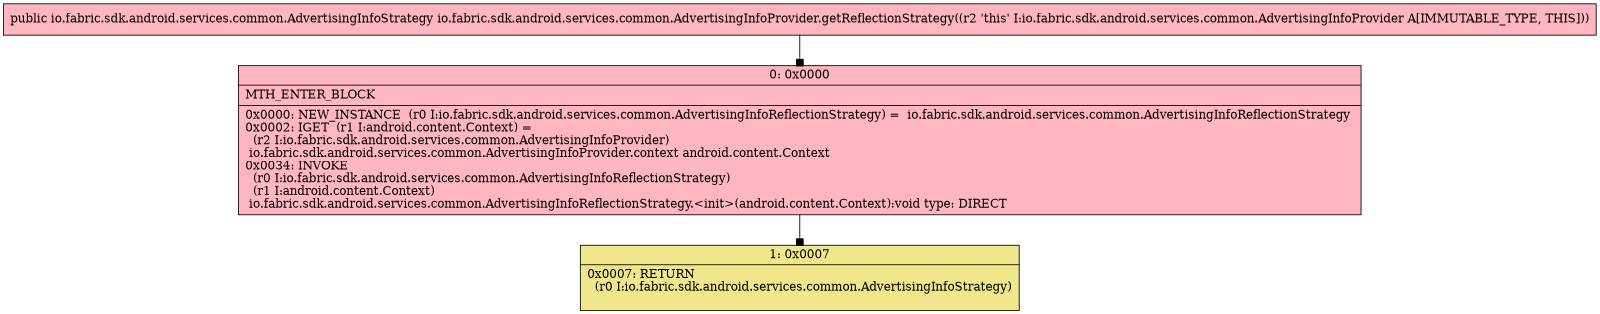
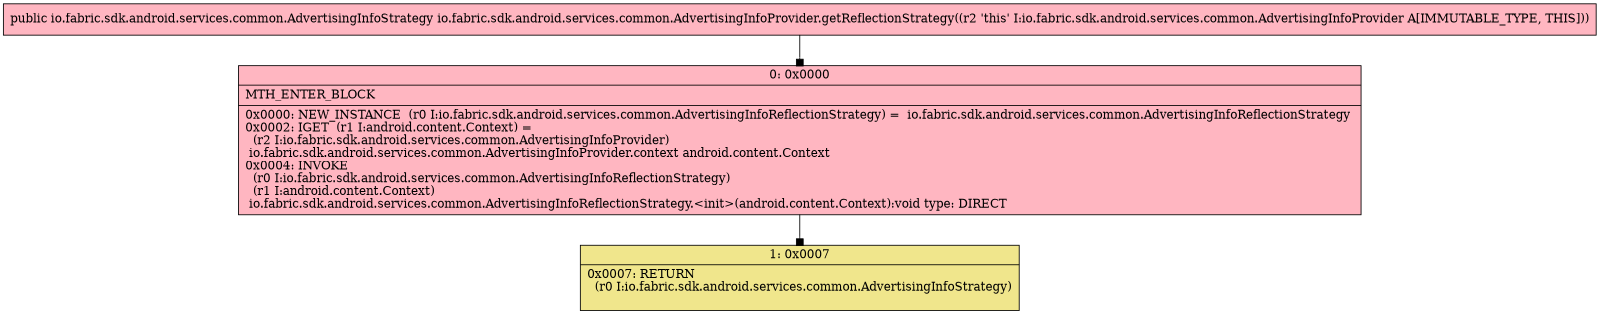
node "0: 0x0000": text "0x0034: INVOKE" -> "0x0004: INVOKE"
